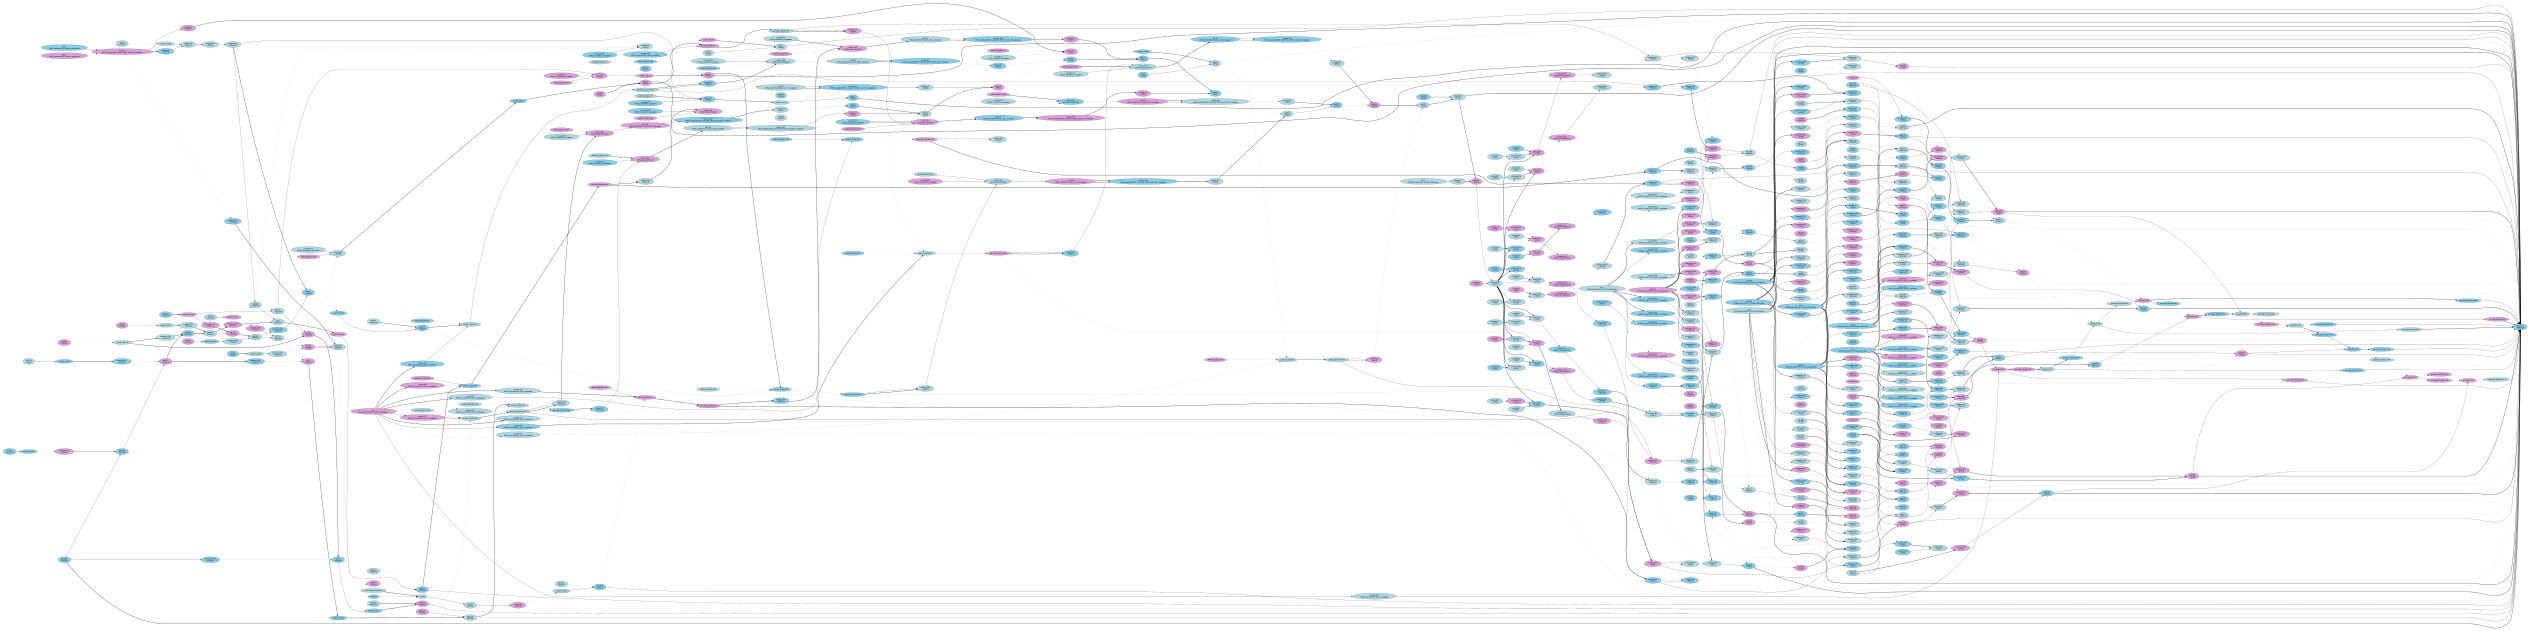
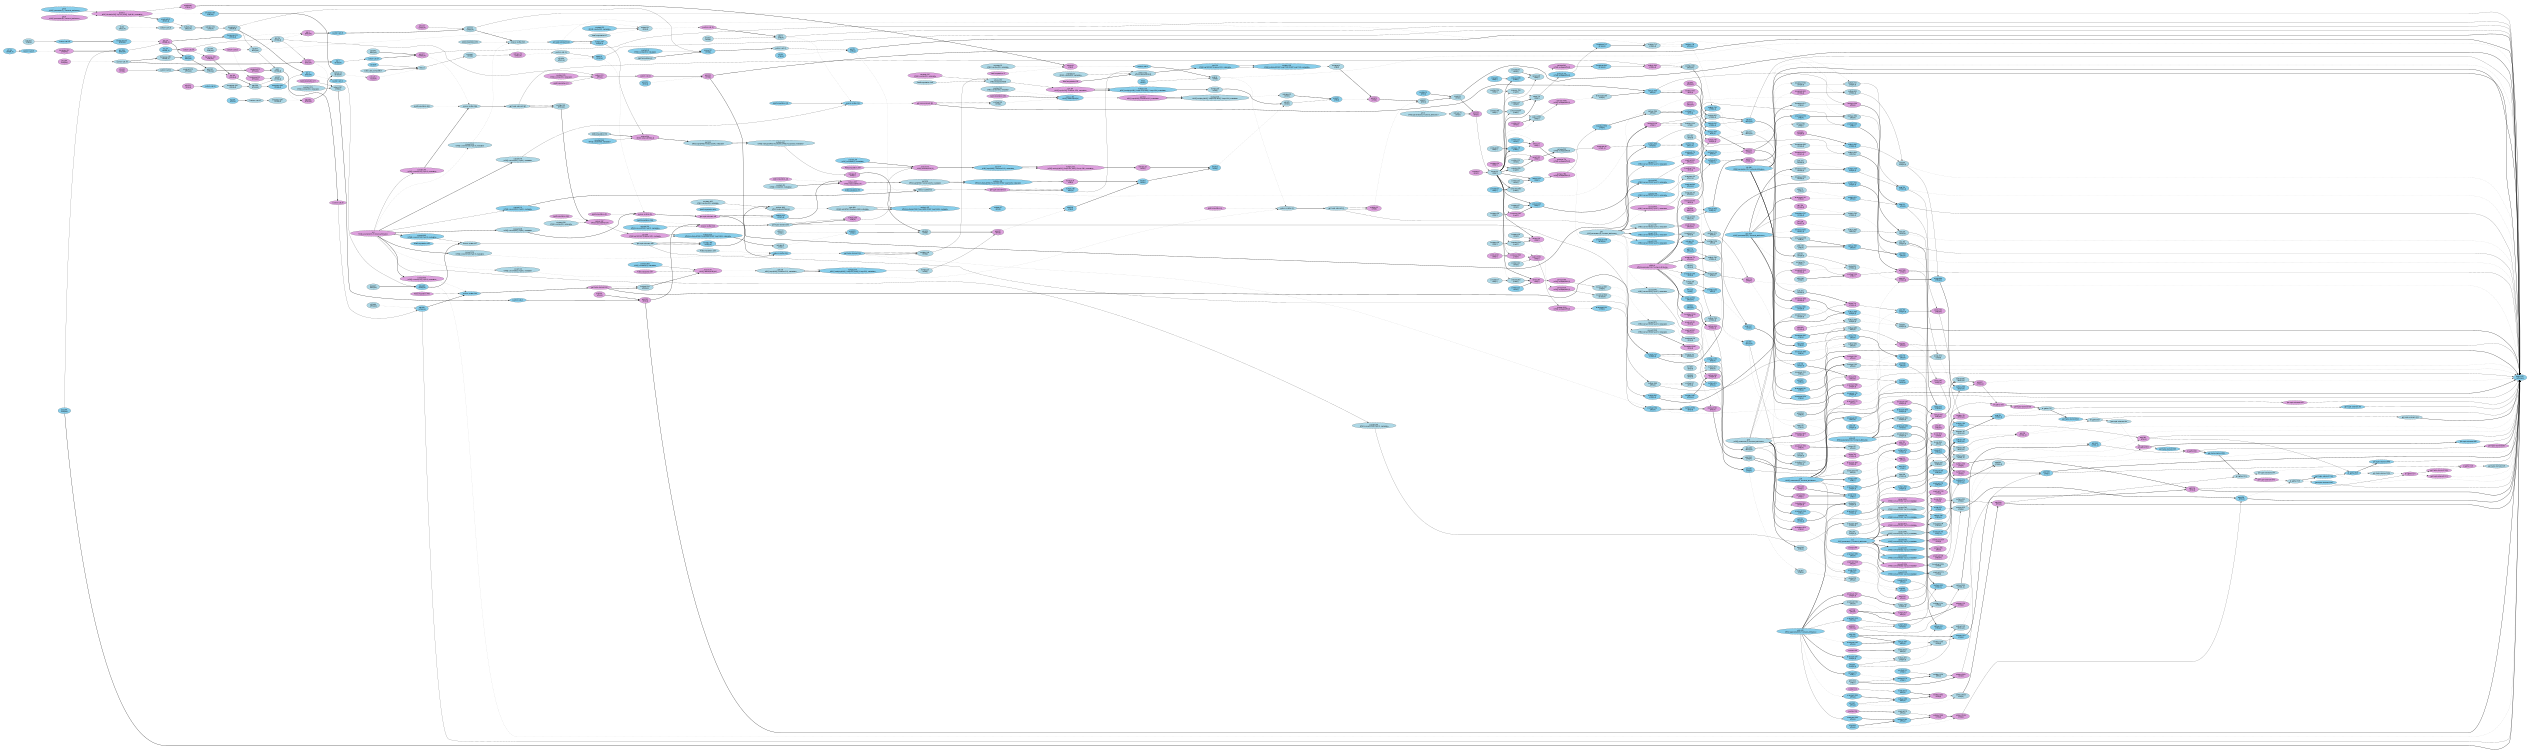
edge "p29.644 bf16[] parameter(29), frontend_attributes=" -> "broadcast.907 bf16[1,4]": now "p29.644 bf16[] parameter(29), frontend_attributes=" -> "broadcast.1172 bf16[4]"
node "transpose.565 bf16[4,4]": removed
